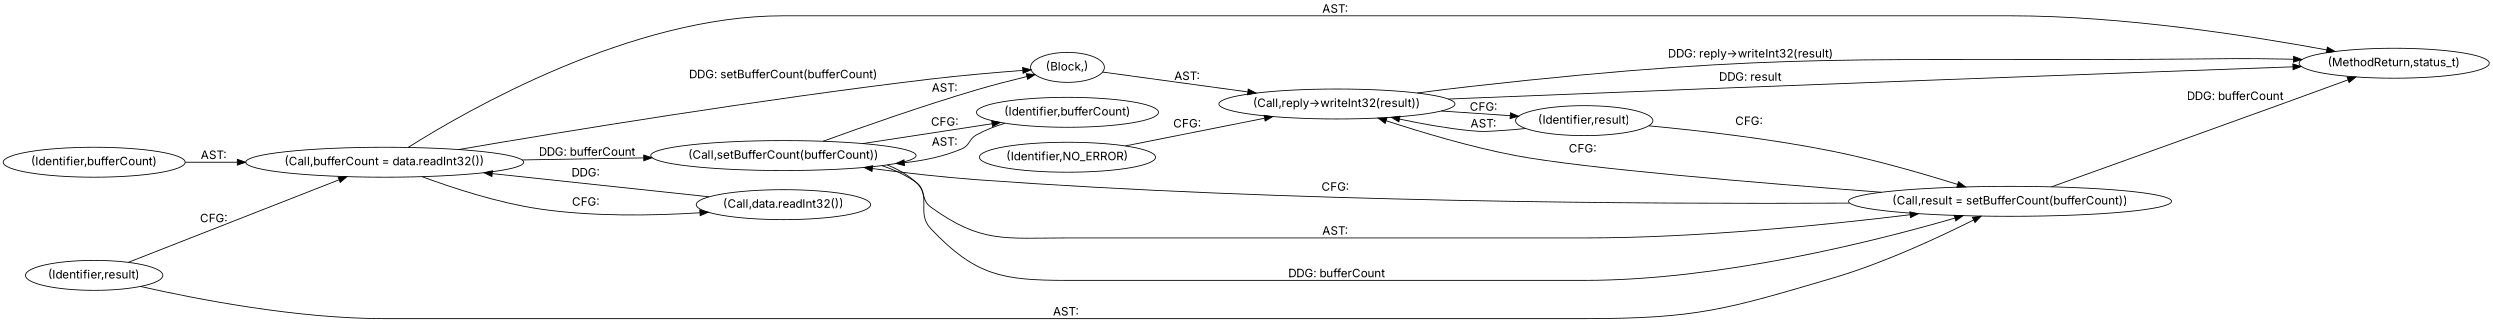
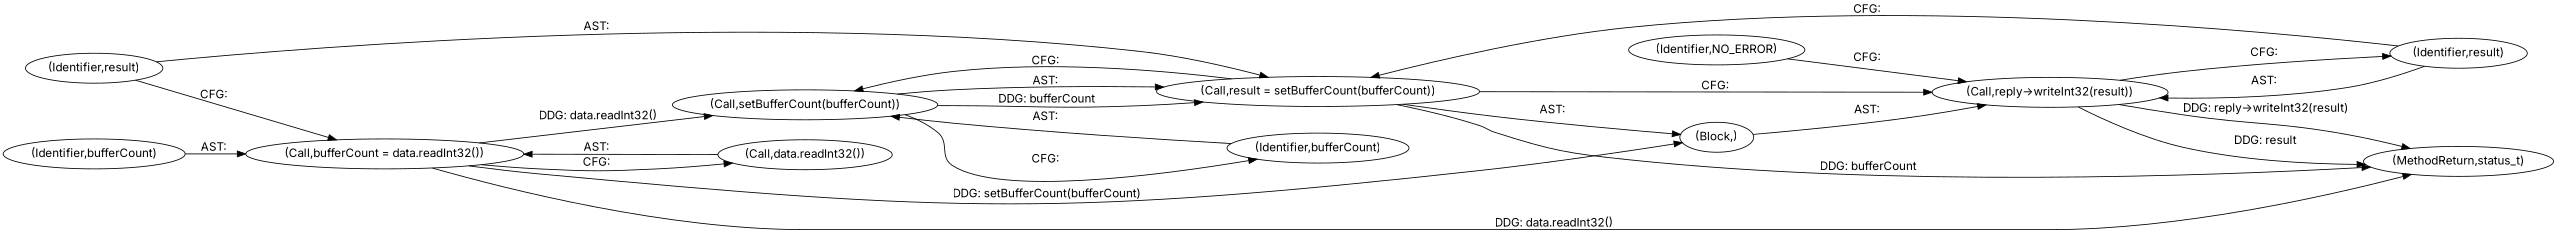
edge "(Call,bufferCount = data.readInt32())" -> "(MethodReturn,status_t)": label "AST: " -> "DDG: data.readInt32()"
edge "(Call,setBufferCount(bufferCount))" -> "(Block,)": now "(Call,result = setBufferCount(bufferCount))" -> "(Block,)"
edge "(Call,bufferCount = data.readInt32())" -> "(Call,setBufferCount(bufferCount))": label "DDG: bufferCount" -> "DDG: data.readInt32()"
edge "(Call,data.readInt32())" -> "(Call,bufferCount = data.readInt32())": label "DDG: " -> "AST: "
